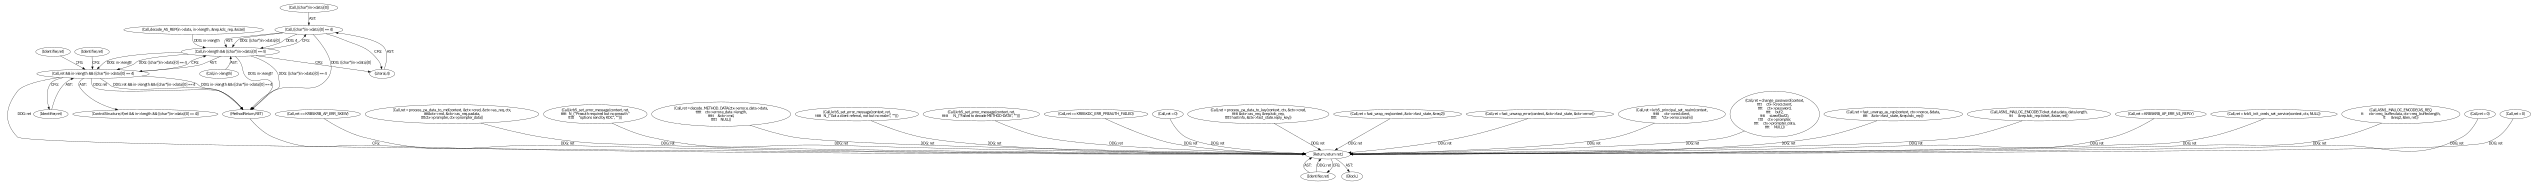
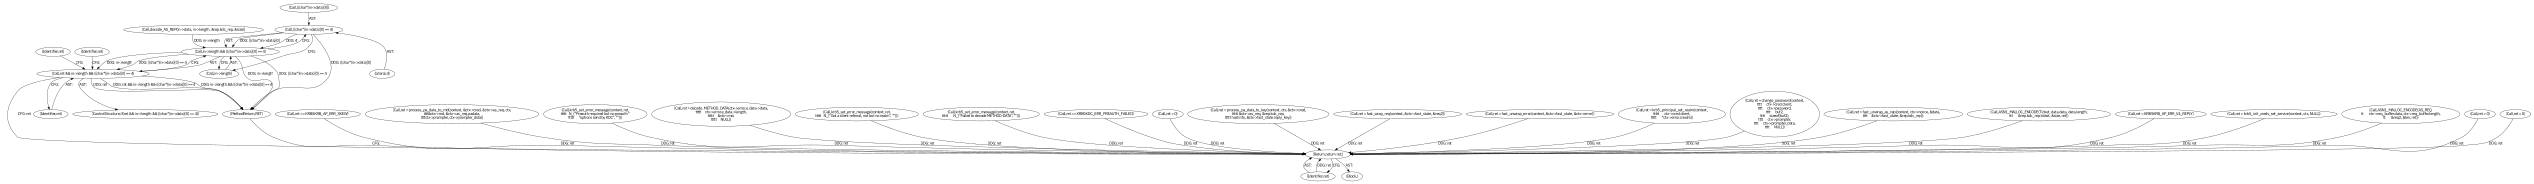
edge "(Call,((char*)in->data)[0] == 4)" -> "(Literal,4)": now "(Call,((char*)in->data)[0] == 4)" -> "(Call,in->length)"
edge "(Call,in->length && ((char*)in->data)[0] == 4)" -> "(Literal,4)": now "(Call,in->length && ((char*)in->data)[0] == 4)" -> "(Call,in->length)"
edge "(Call,ret && in->length && ((char*)in->data)[0] == 4)" -> "(Return,return ret;)": label "DDG: ret" -> "CFG: ret"
